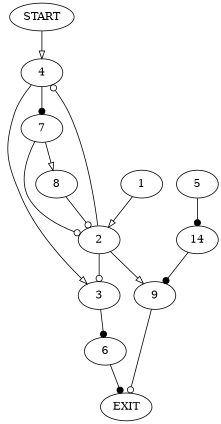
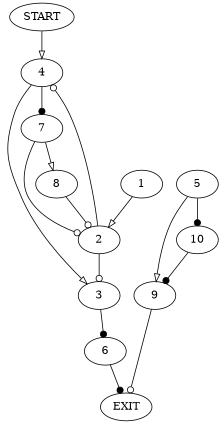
node "14": label "14" -> "10"
edge "2" -> "9": now "5" -> "9"
